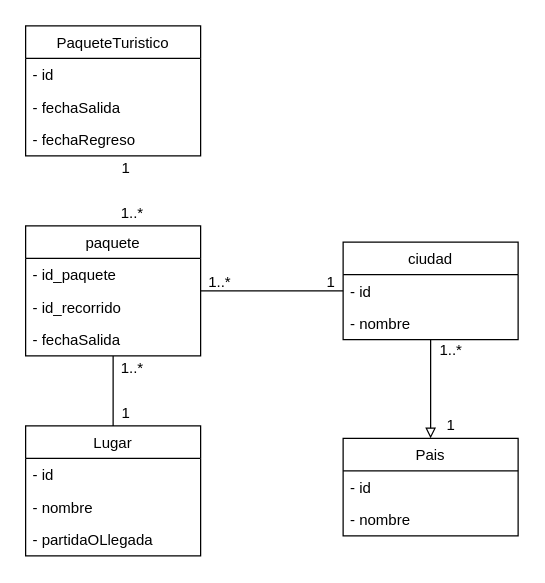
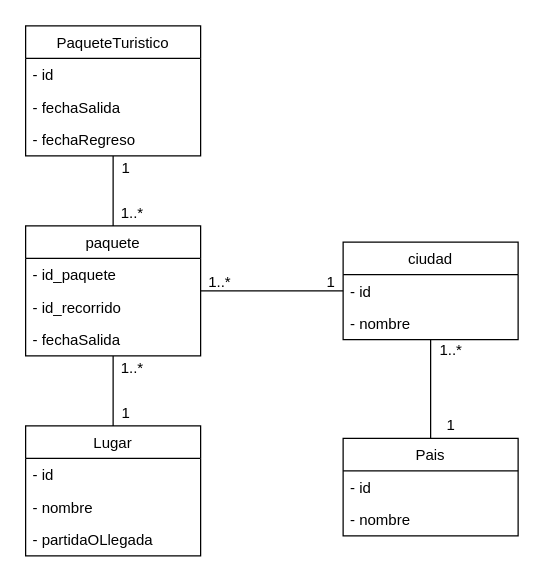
edge "PaqueteTuristico" -- "paquete": added
edge "ciudad" -> "Pais": arrowhead block -> none
